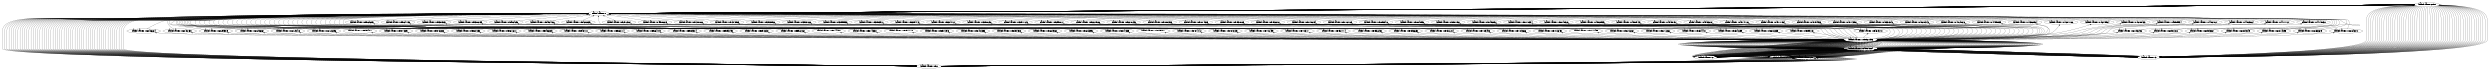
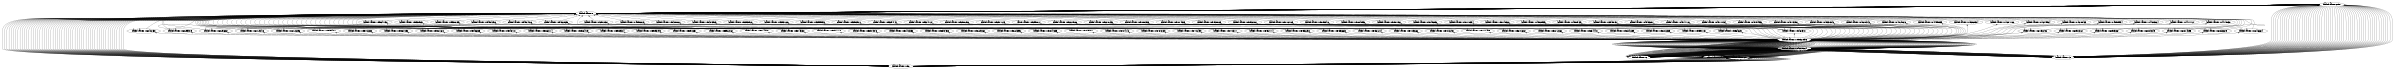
node "loaded values- 1055646251": label "loaded values- 1055646251" -> "loaded loaded- 1055646251"
node "loaded values- 1052558017": label "loaded values- 1052558017" -> "values values- 1052558017"
node "loaded values- 1051196194": removed
node "loaded values- 1049805479": label "loaded values- 1049805479" -> "loaded values- 1049805429"
node "loaded values- 1049488157": label "loaded values- 1049488157" -> "loaded values- 1039488157"
node "loaded values- 1044867027": removed
node "loaded values- 1059778391": removed
node "loaded values- 1057185493": removed
node "loaded values- 1060643070": removed
